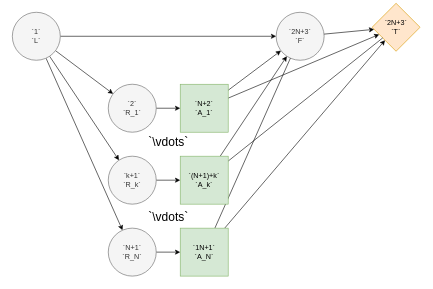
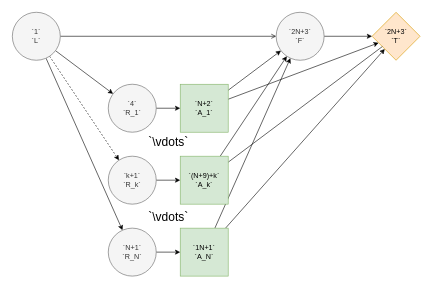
node "`2N+3` `T`": moved (396, 27) -> (396, 36)
edge "`1` `L`" -> "`2N+3` `F`": arrowhead classic -> open
edge "`2N+3` `F`" -- "`1N+1` `A_N`": arrowhead none -> classic
edge "`1` `L`" -> "`k+1` `R_k`": style solid -> dashed
node "`2` `R_1`": label "`2` `R_1`" -> "`4` `R_1`"
node "`(N+1)+k` `A_k`": label "`(N+1)+k` `A_k`" -> "`(N+9)+k` `A_k`"
